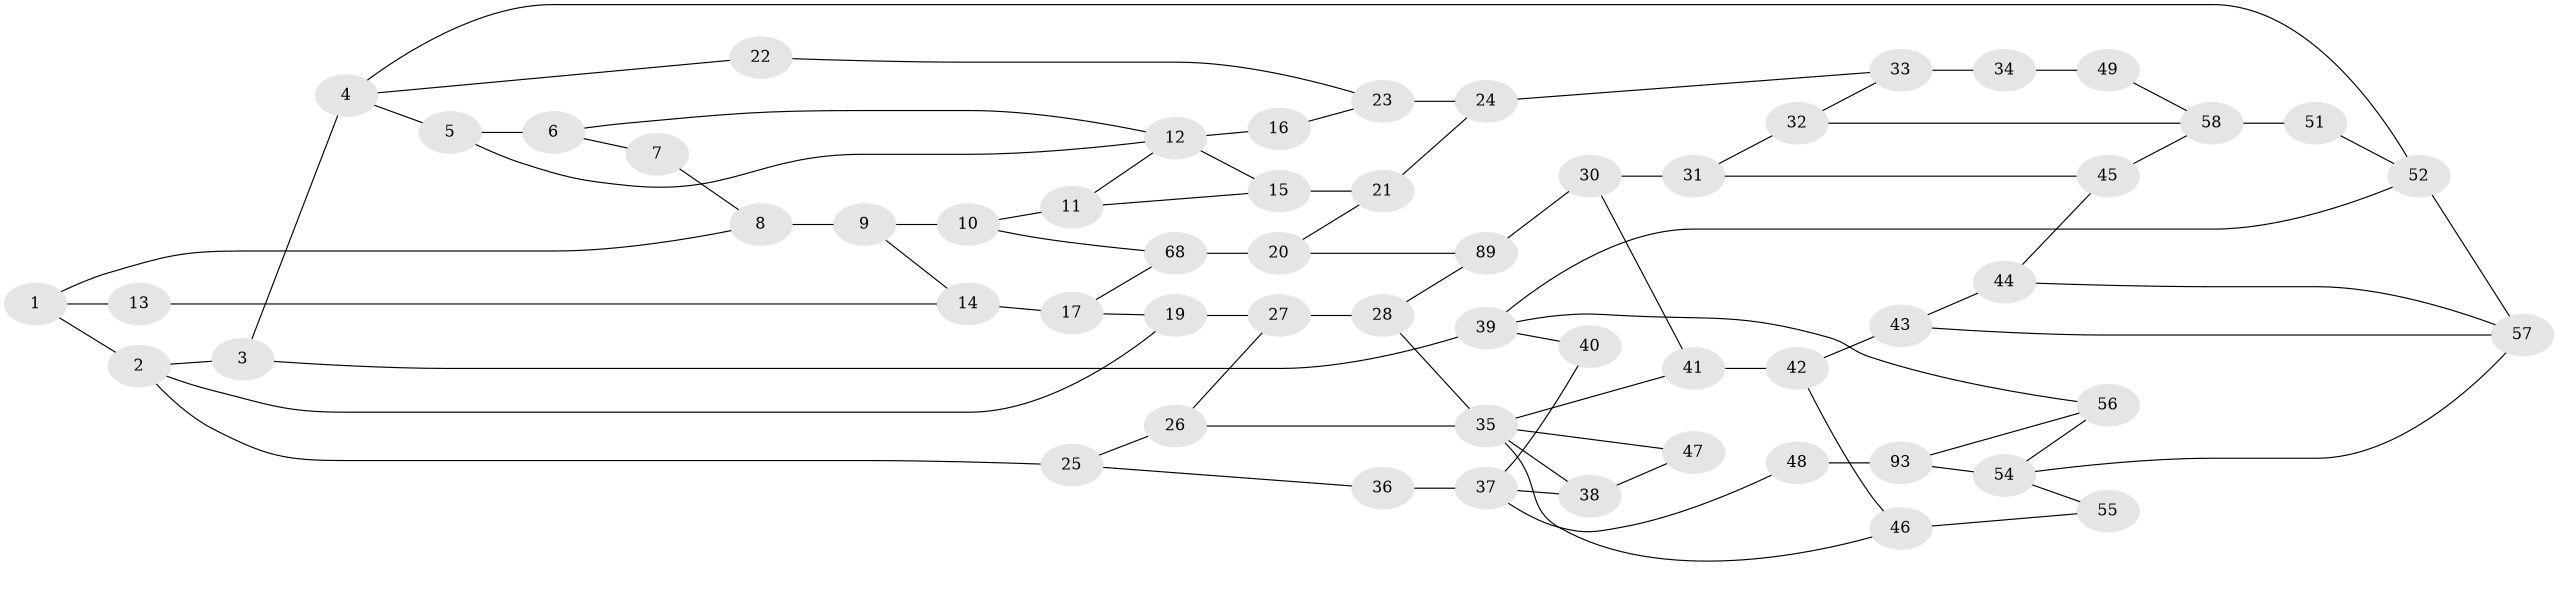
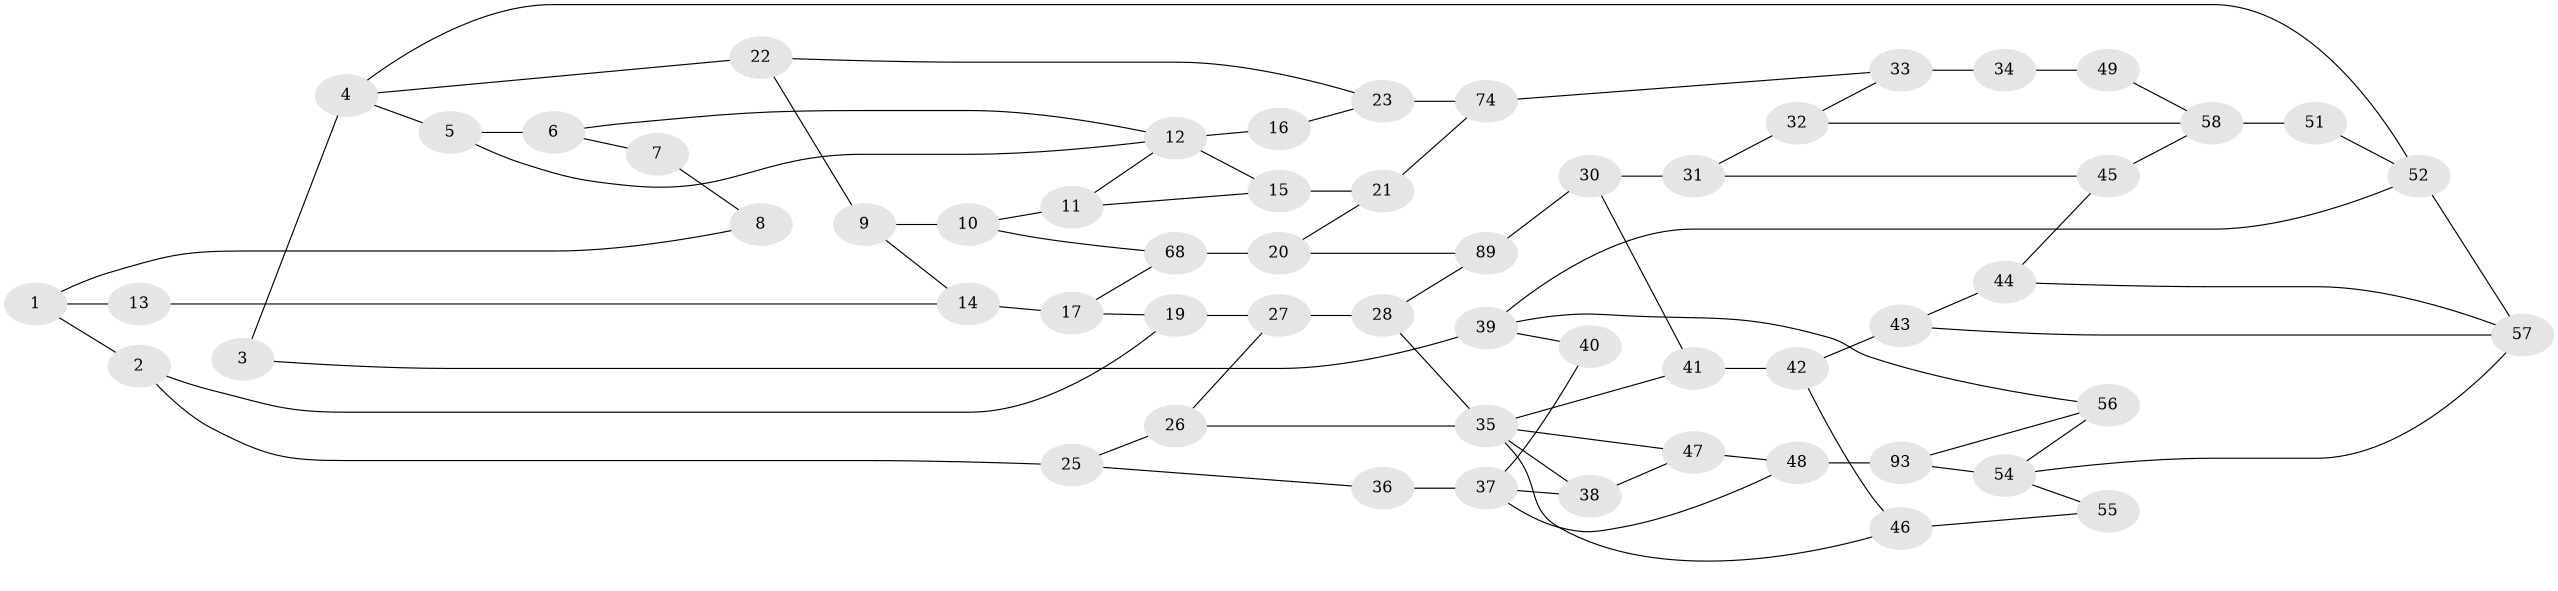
node "24": label "24" -> "74"
edge "8" -- "9": now "22" -- "9"
edge "3" -- "2": removed
edge "47" -- "48": added
